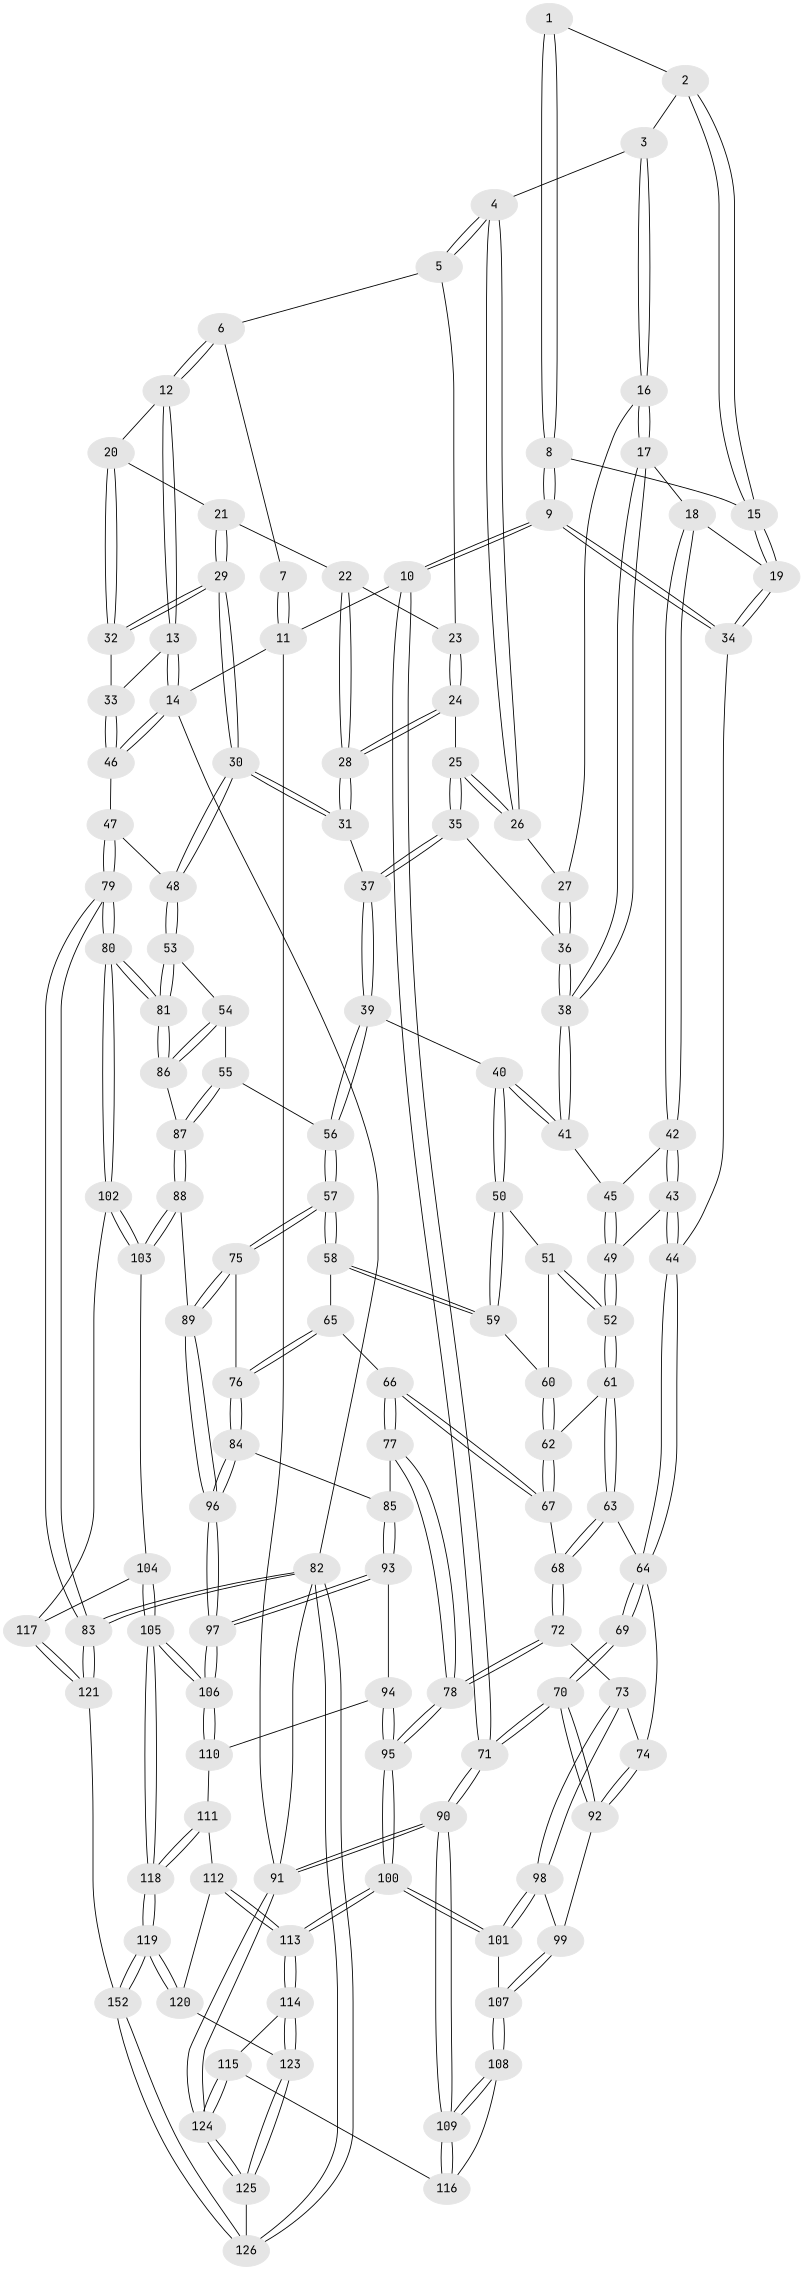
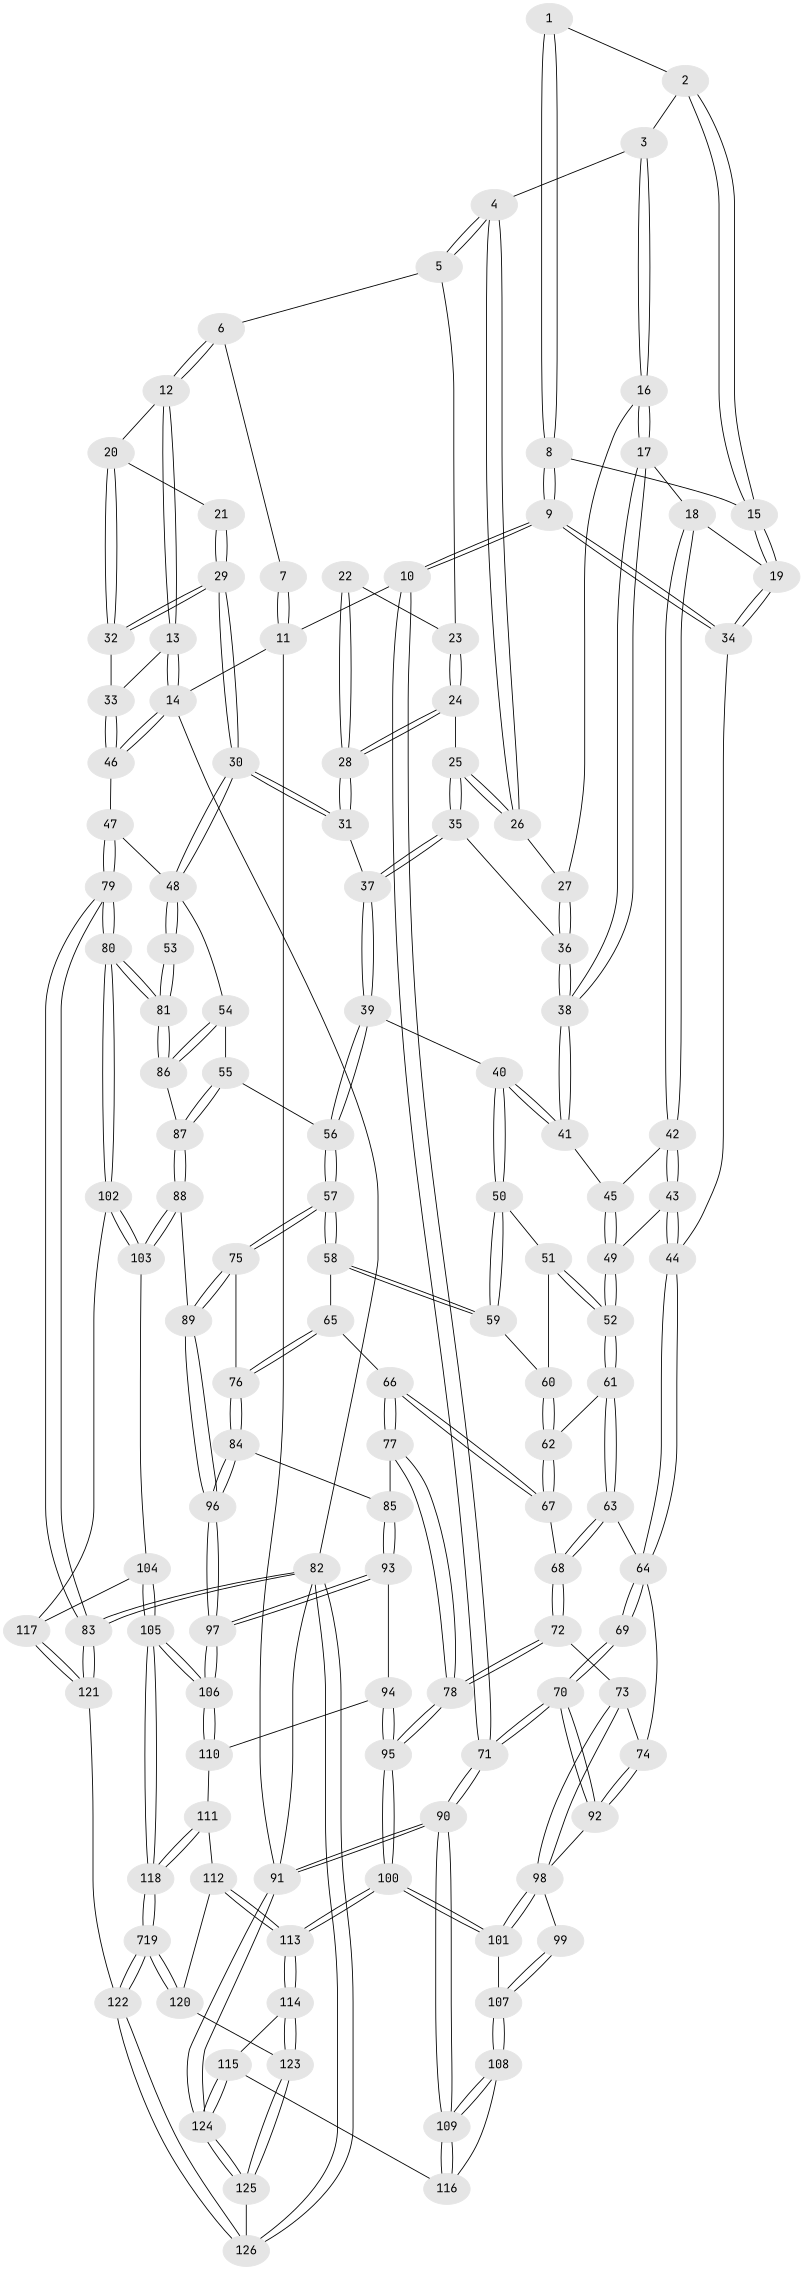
edge "21" -- "22": removed
edge "53" -- "54": now "48" -- "54"
edge "92" -- "99": now "92" -- "98"
node "119": label "119" -> "719"
node "152": label "152" -> "122"
